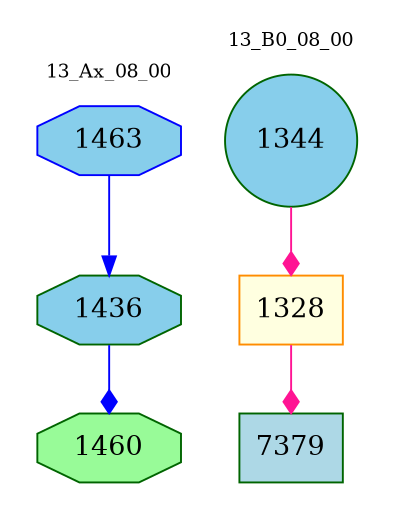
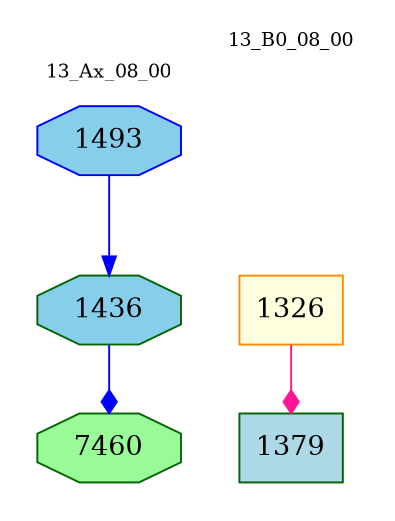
node "1463": label "1463" -> "1493"
node "1344": removed
node "1328": label "1328" -> "1326"
node "1460": label "1460" -> "7460"
node "7379": label "7379" -> "1379"
